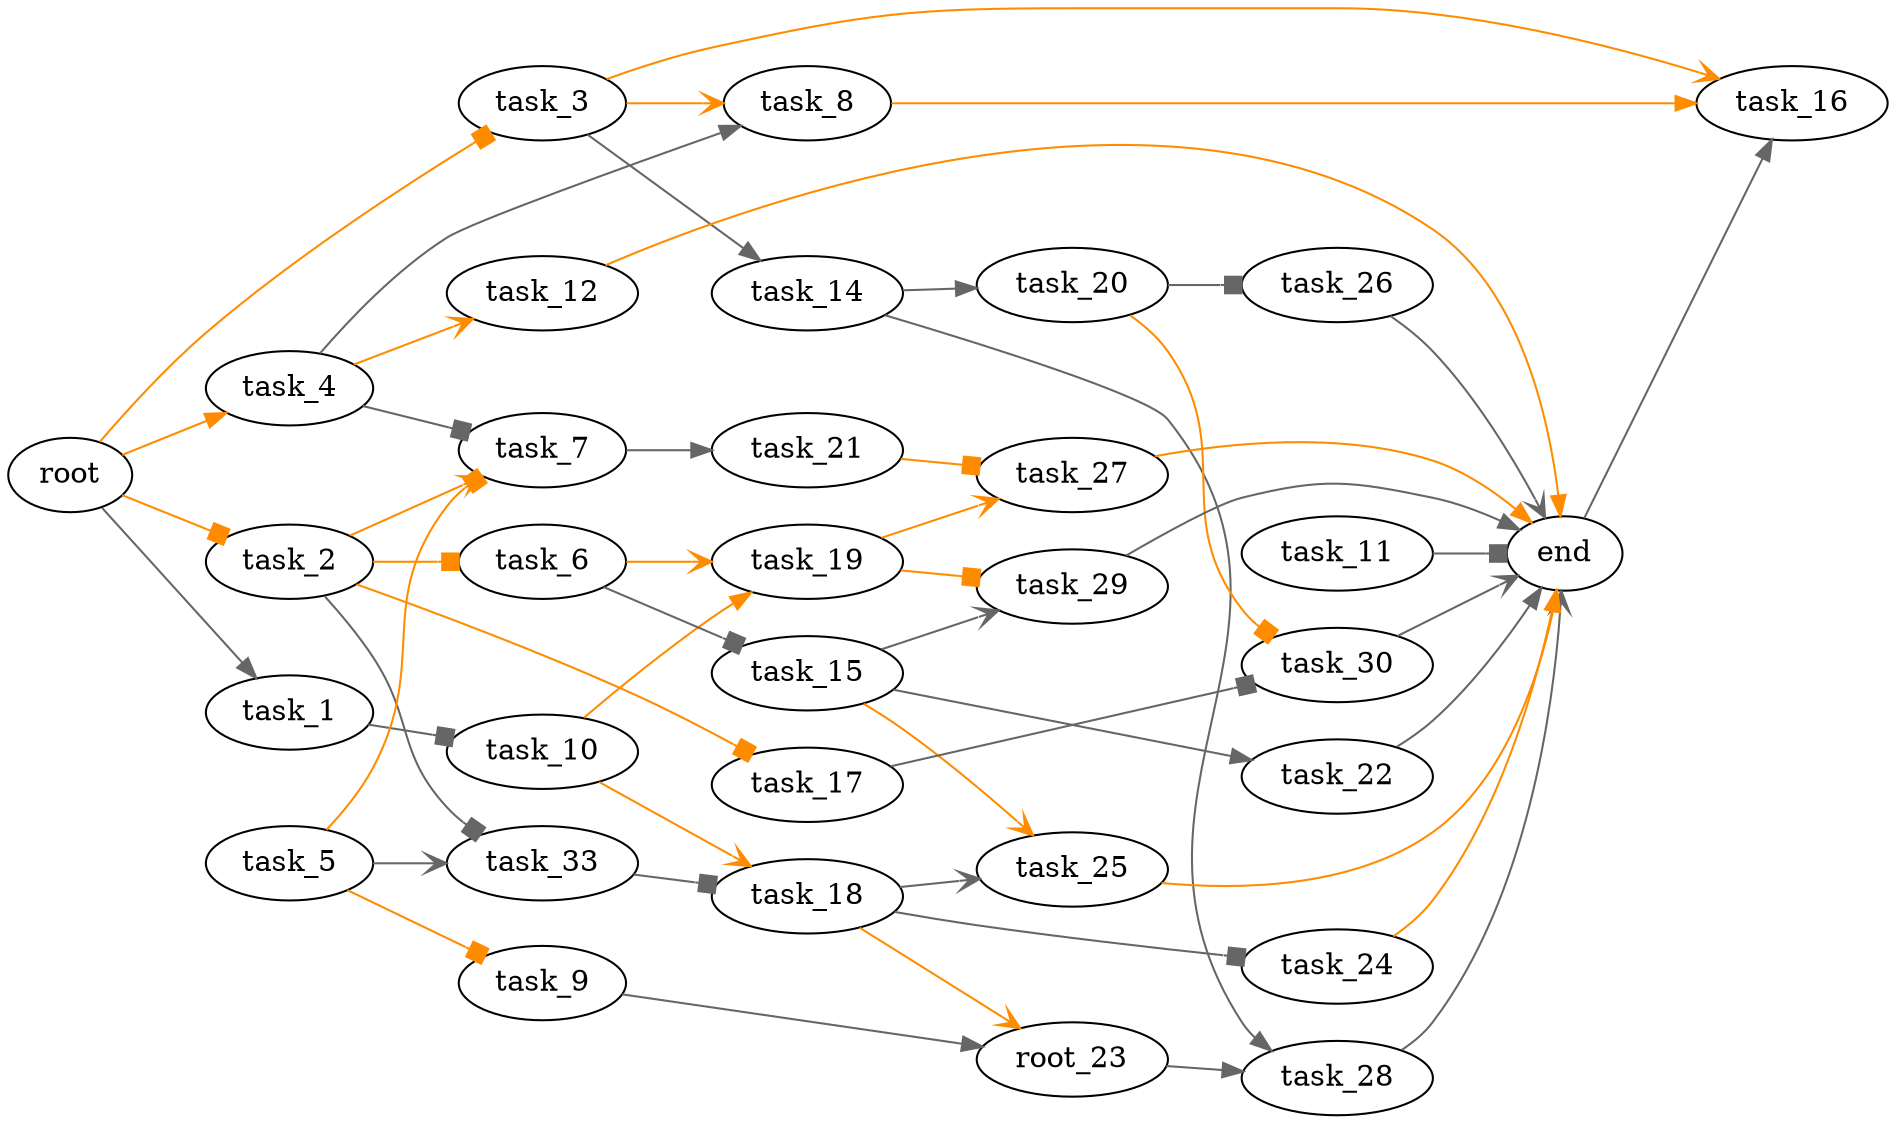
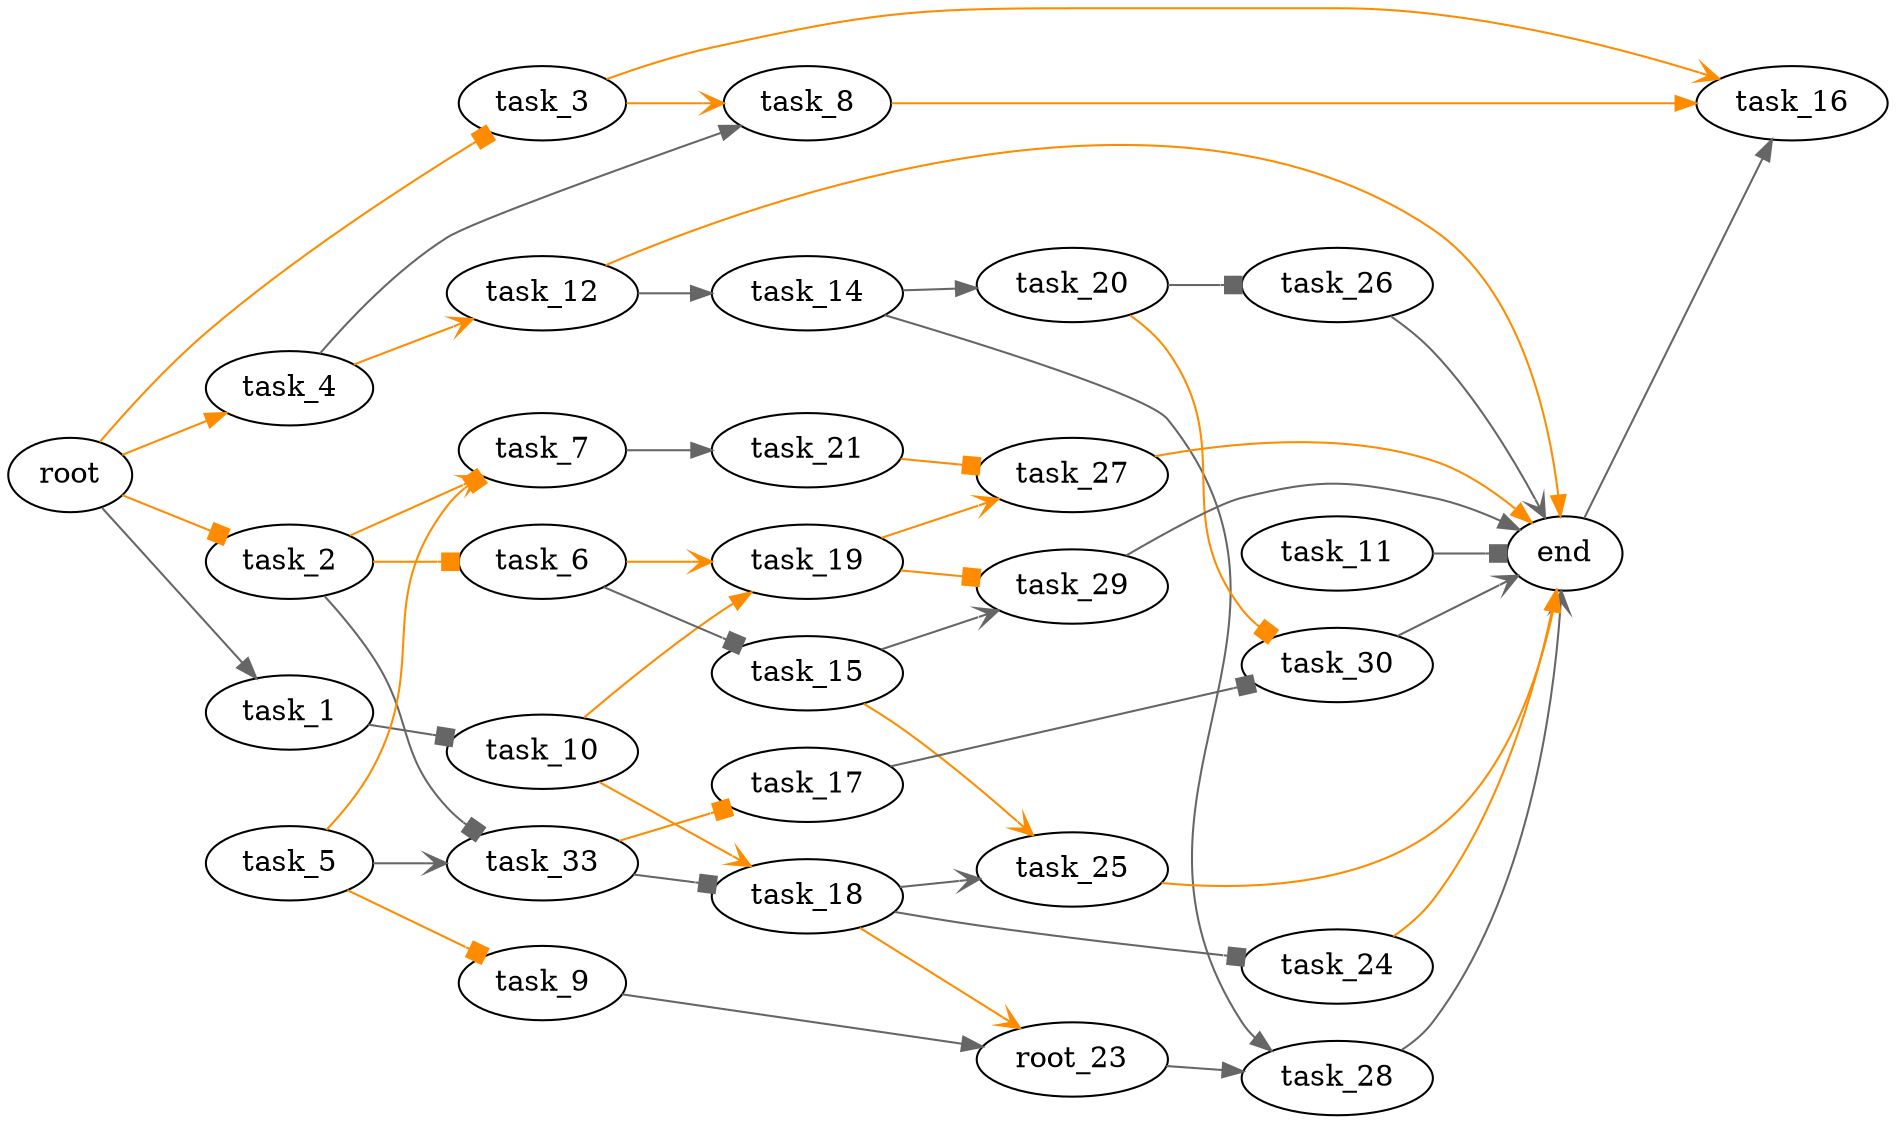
edge "task_3" -> "task_14": now "task_12" -> "task_14"
edge "task_4" -> "task_7": removed
edge "task_2" -> "task_17": now "task_33" -> "task_17"
node "task_22": removed
